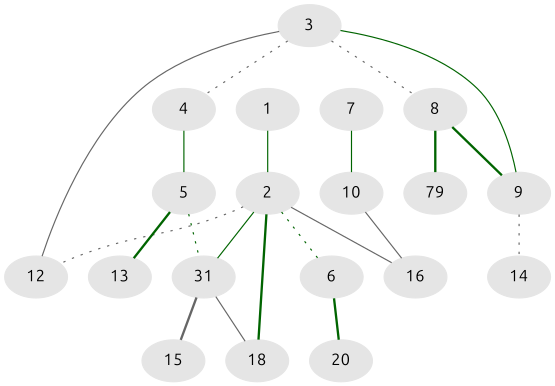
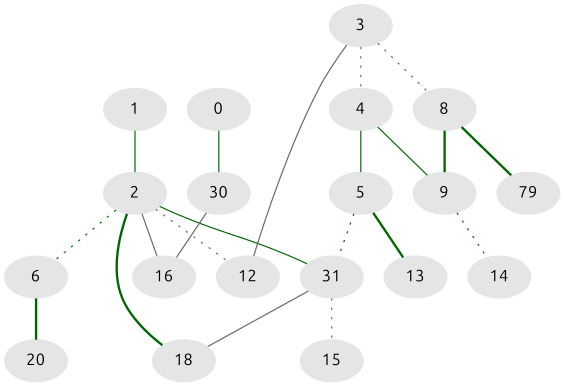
edge "3" -- "9": now "4" -- "9"
node "7": label "7" -> "0"
node "10": label "10" -> "30"
edge "9" -- "14": color gray40 -> darkgreen
edge "31" -- "15": style bold -> dotted
